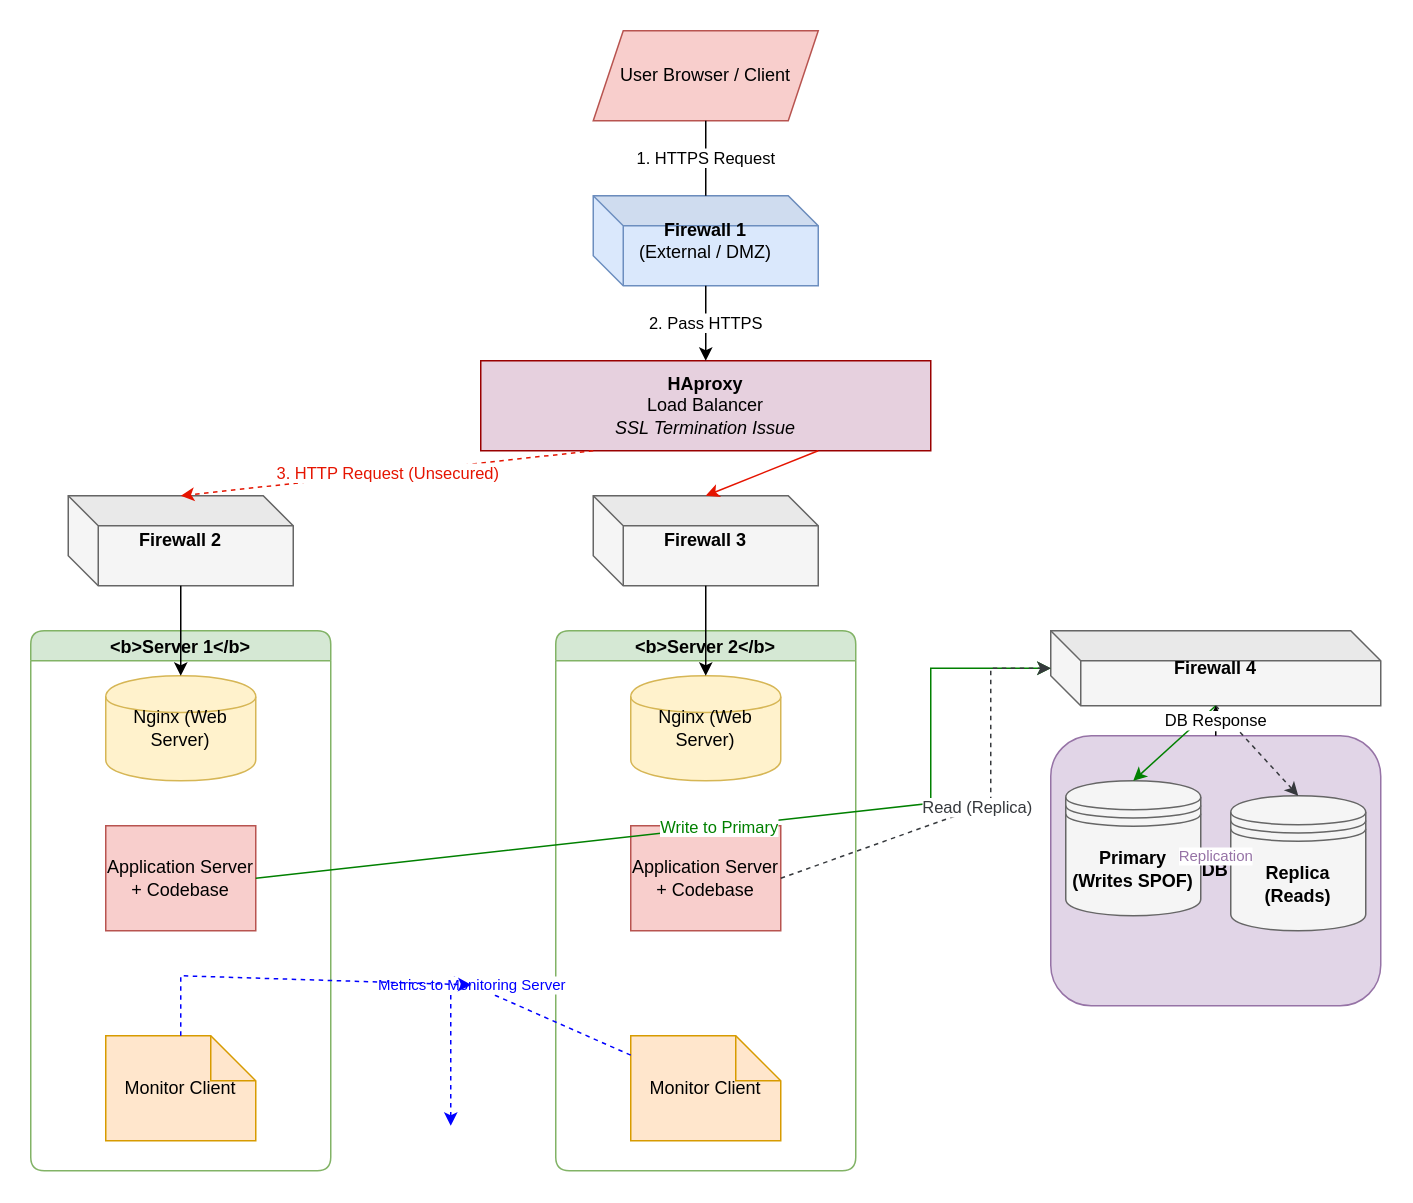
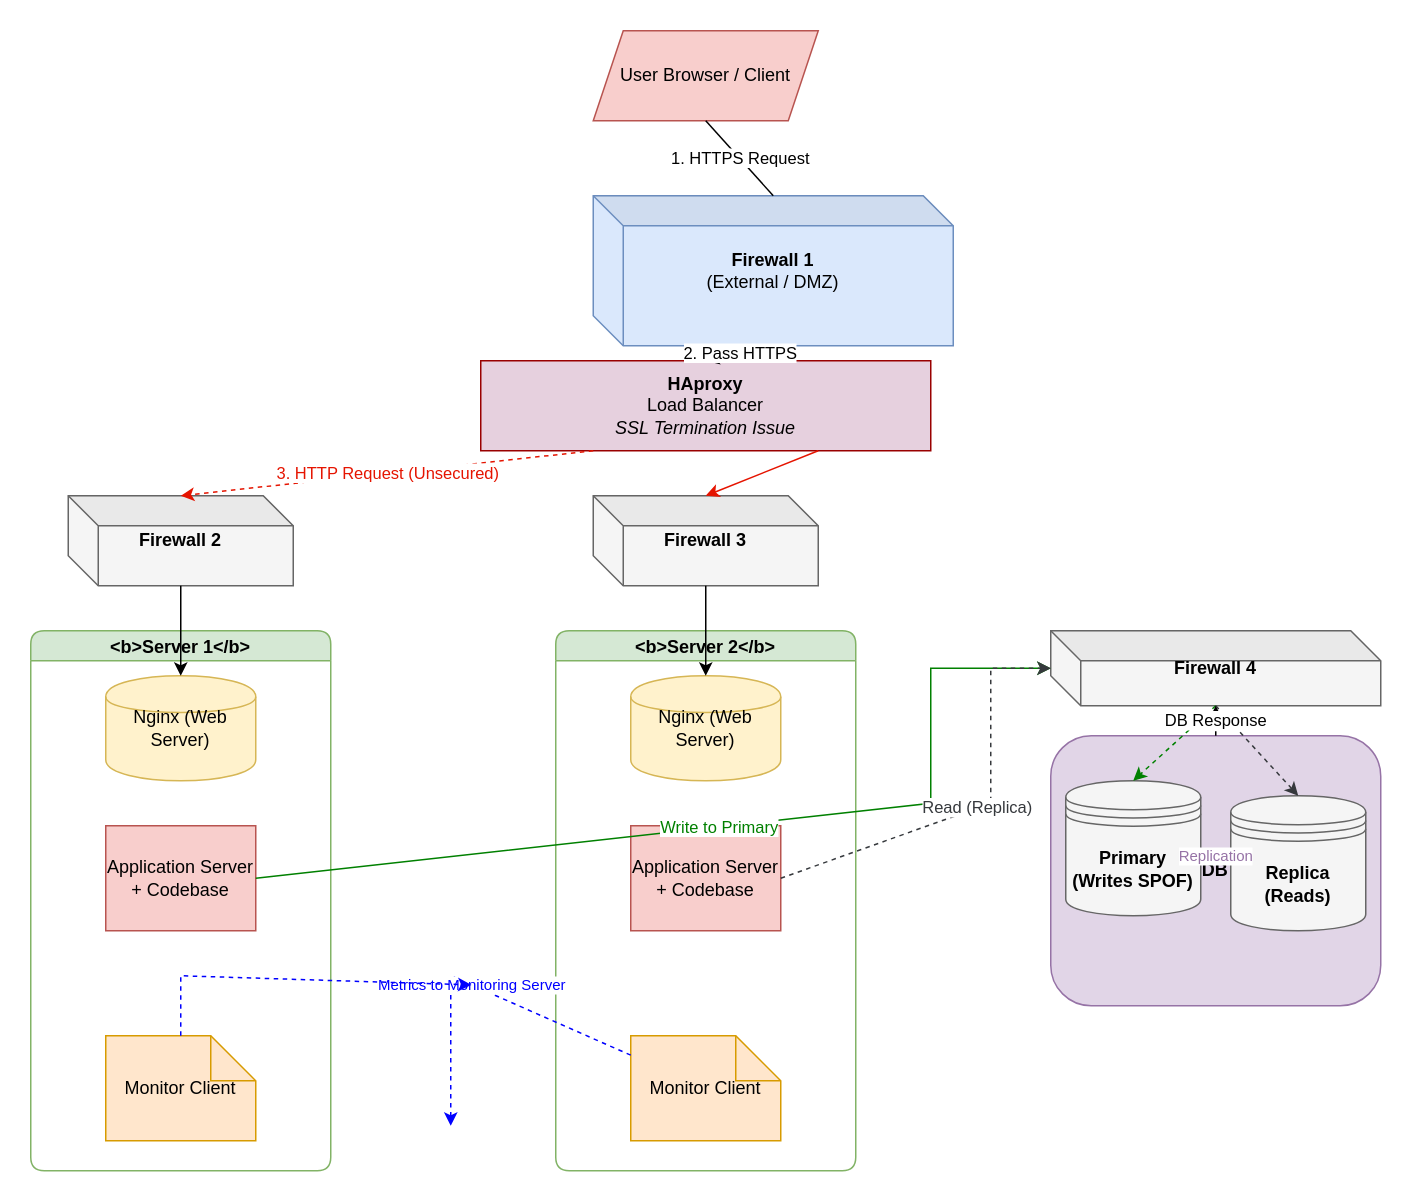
node "Firewall 1 (External / DMZ)": size 225x90 -> 360x150
edge "Firewall 4" -> "Primary (Writes SPOF)": style solid -> dashed
